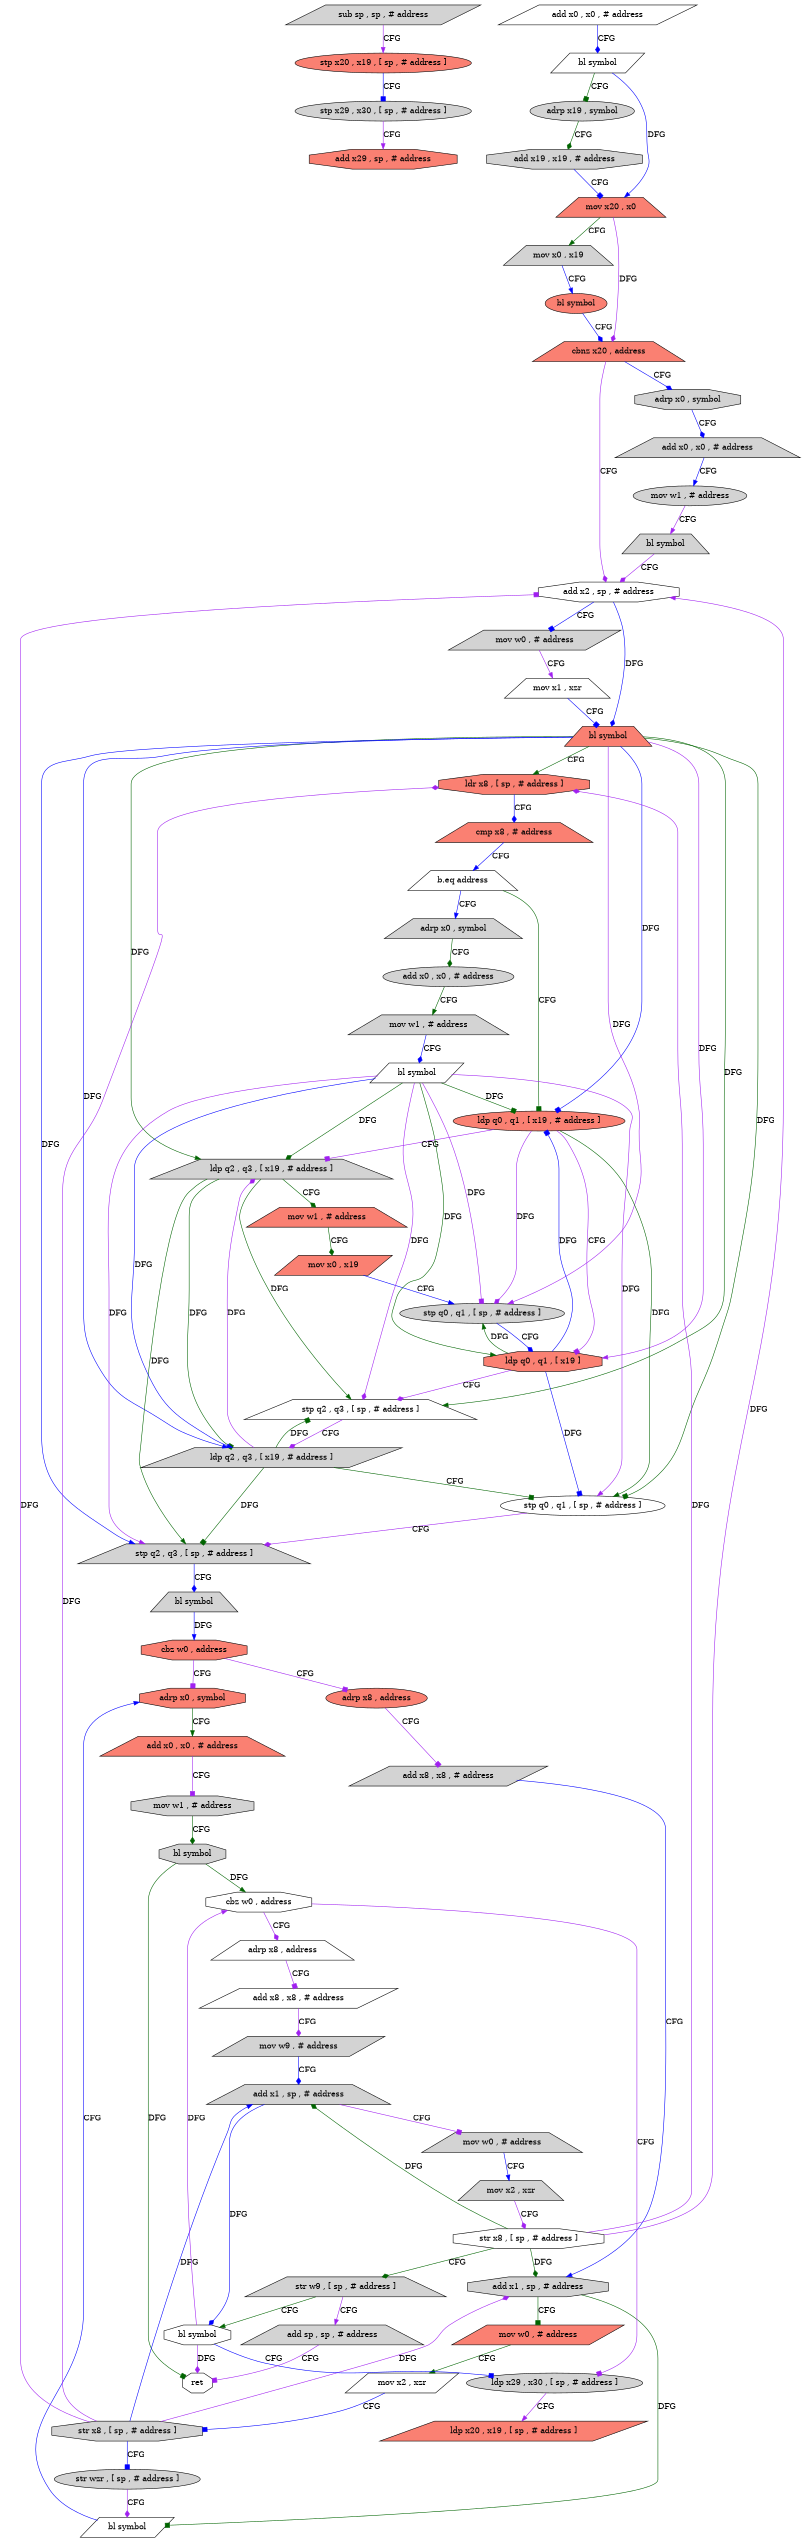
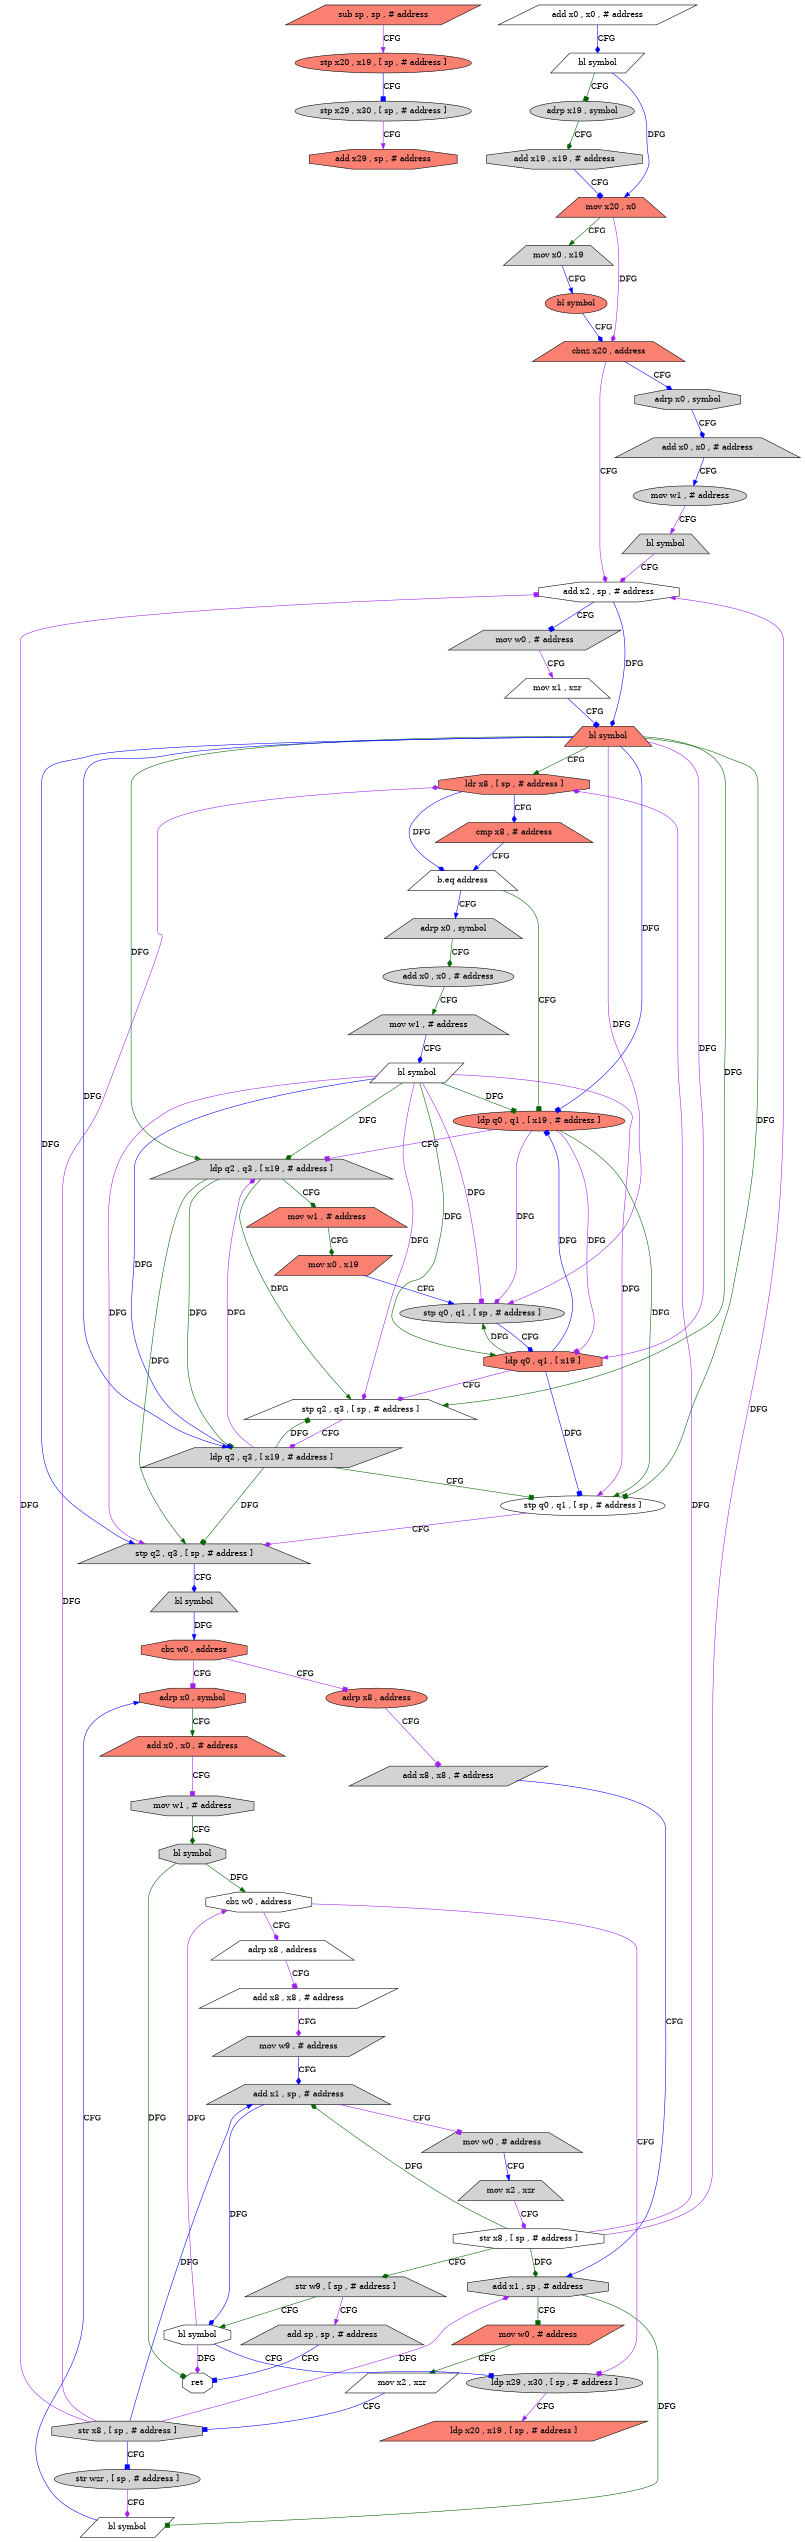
node "sub sp , sp , # address": fillcolor lightgrey -> salmon
edge "ldr x8 , [ sp , # address ]" -> "b.eq address": added, label "DFG"
edge "ldp q0 , q1 , [ x19 , # address ]" -> "ldp q0 , q1 , [ x19 ]": label "CFG" -> "DFG"
edge "add sp , sp , # address" -> "ret": color purple -> blue
